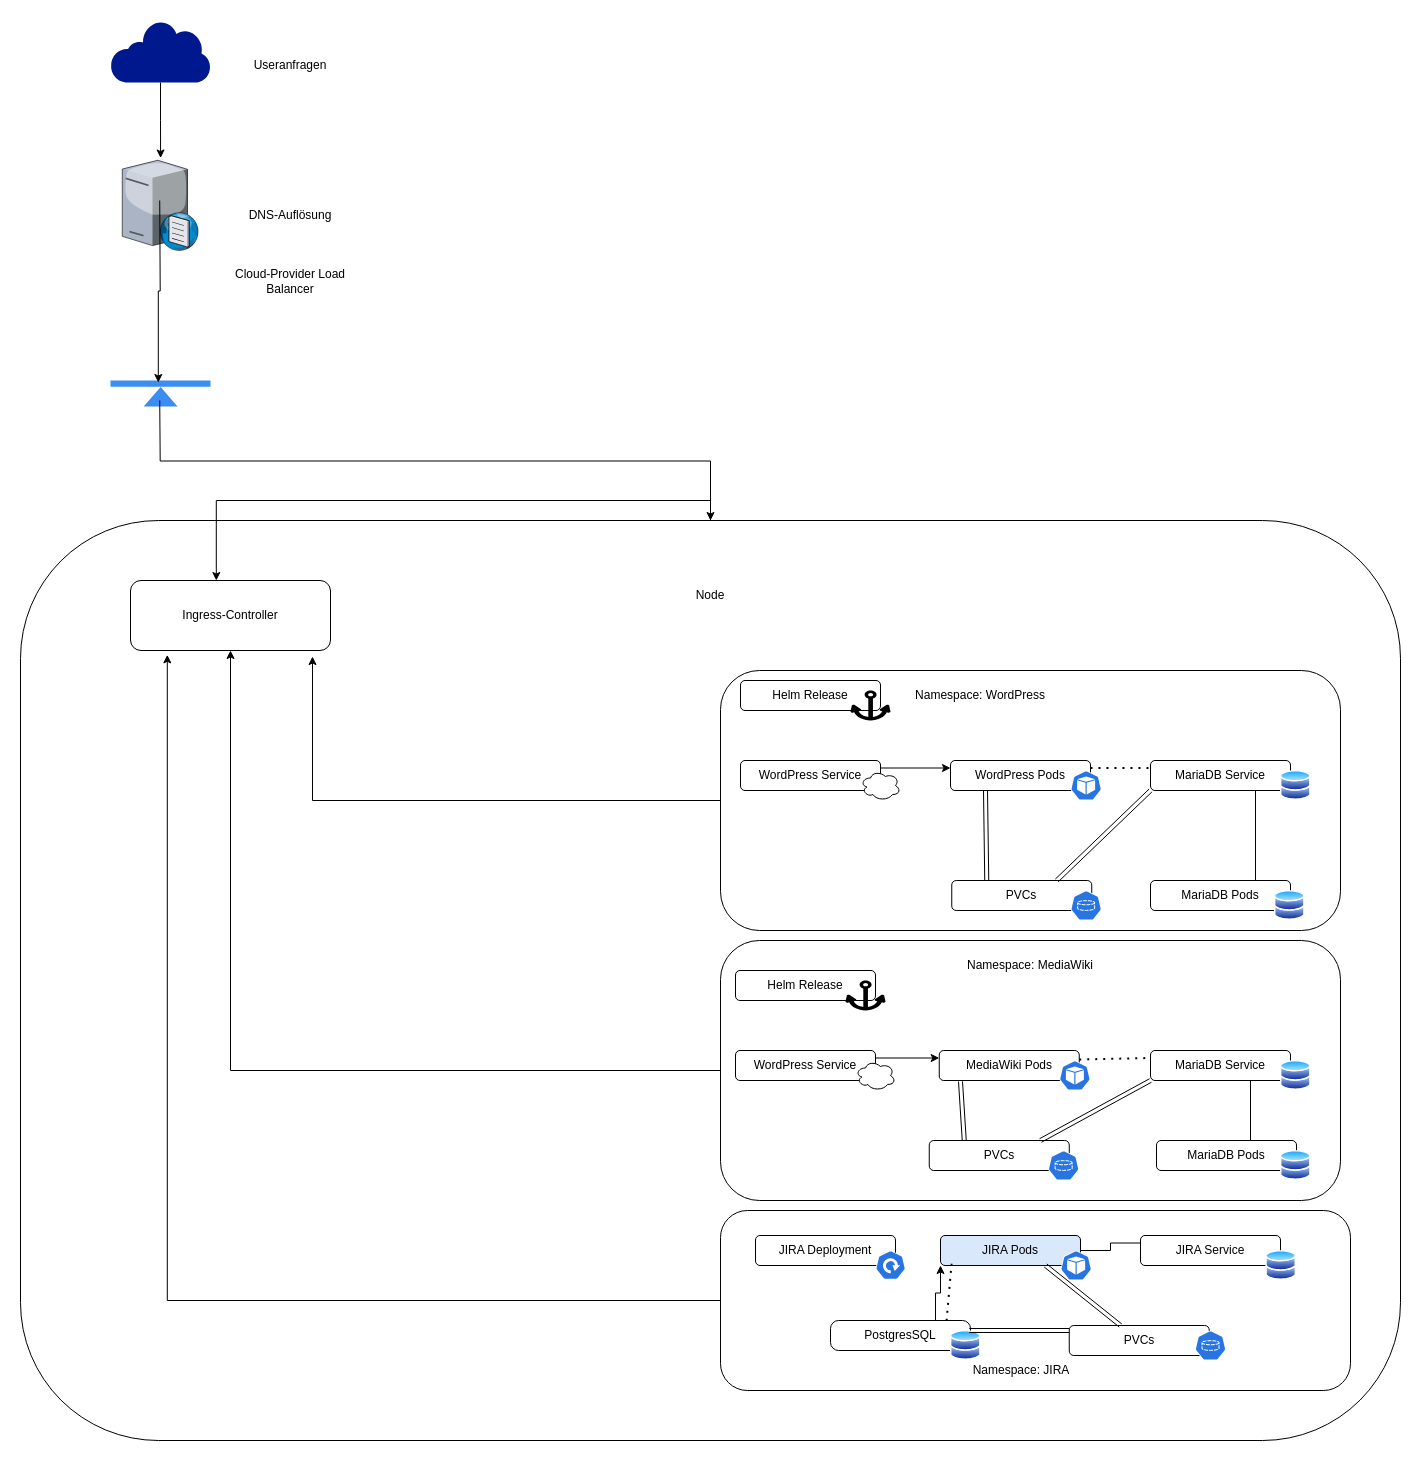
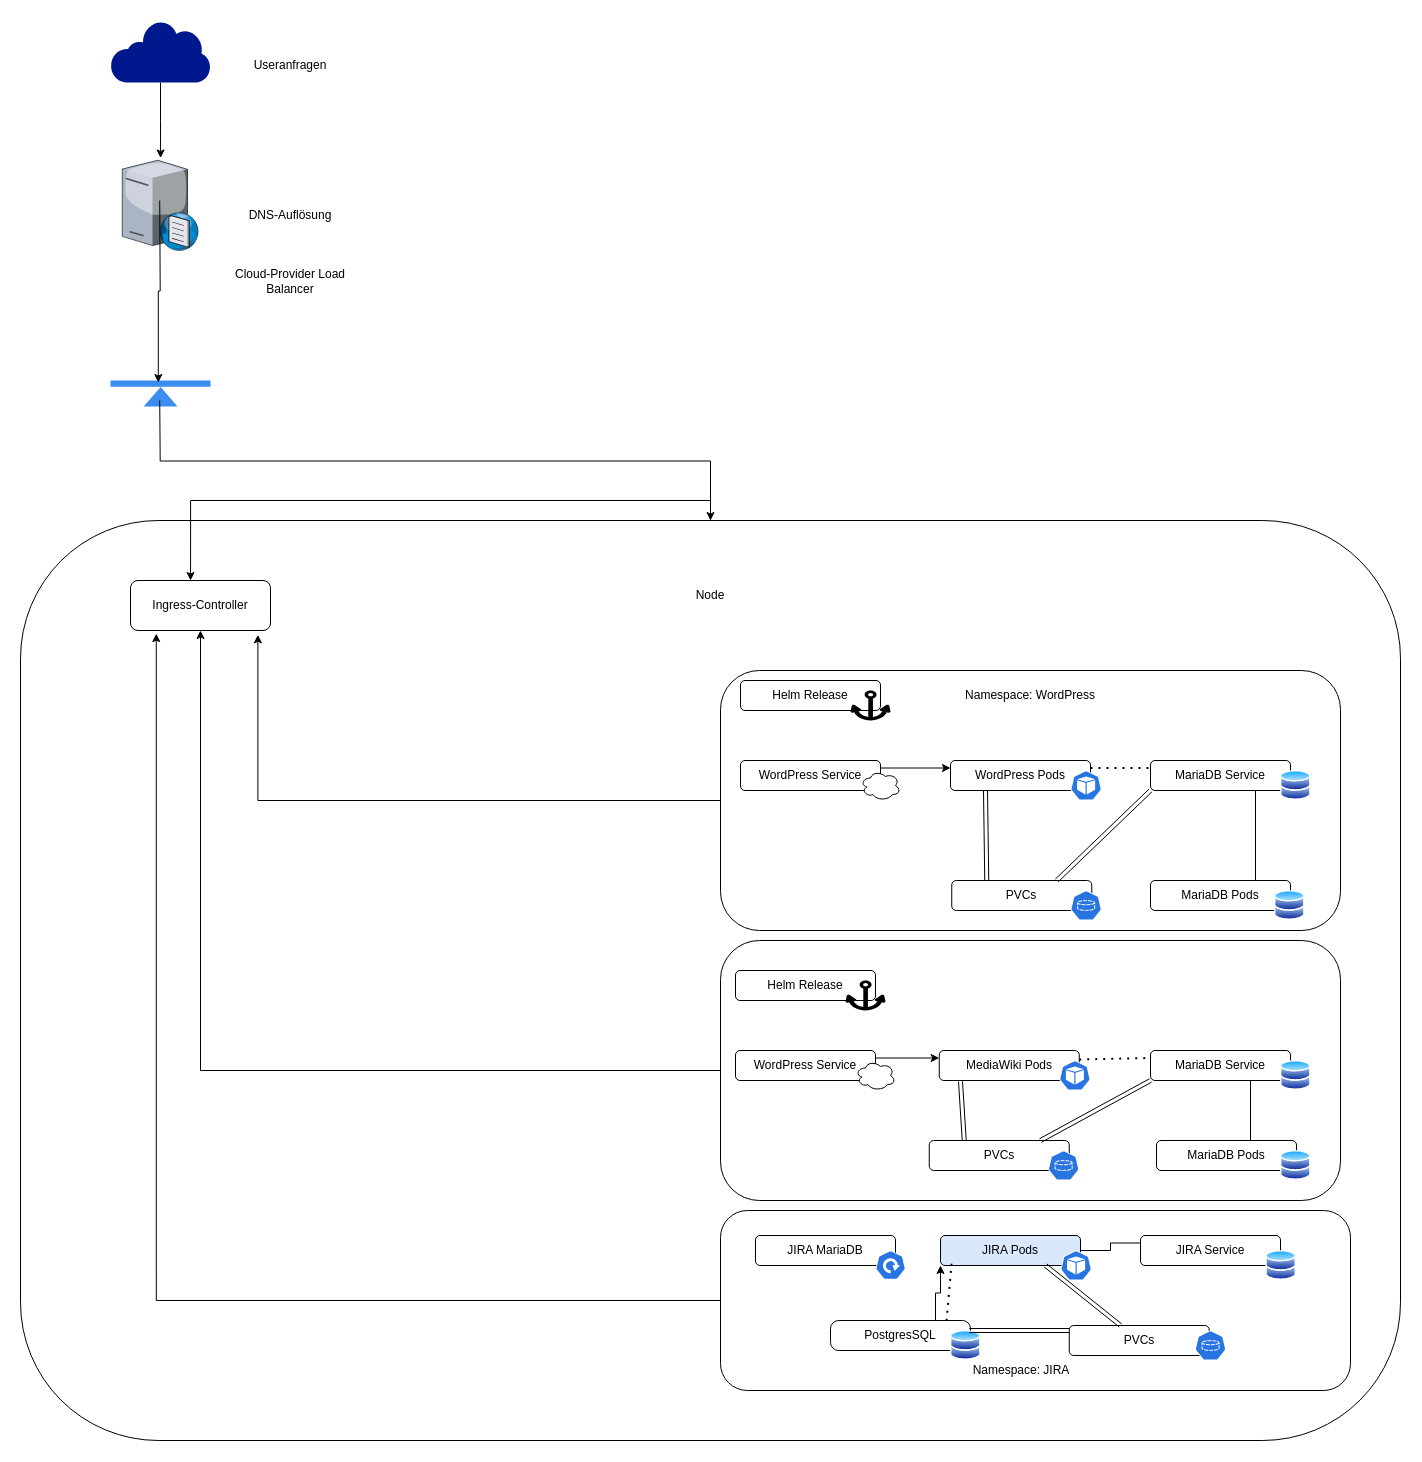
node "Ingress-Controller": size 200x70 -> 140x50
node "Namespace: WordPress": moved (981, 696) -> (1031, 696)
node "Namespace: MediaWiki": removed
node "JIRA Deployment": label "JIRA Deployment" -> "JIRA MariaDB"
